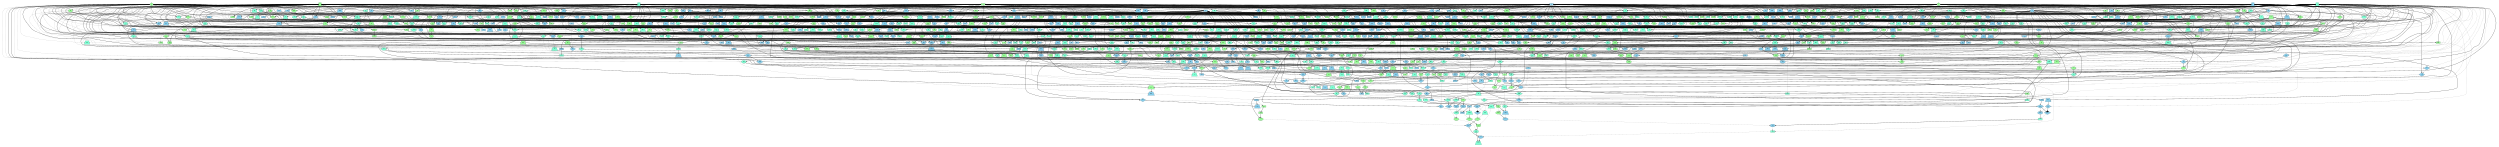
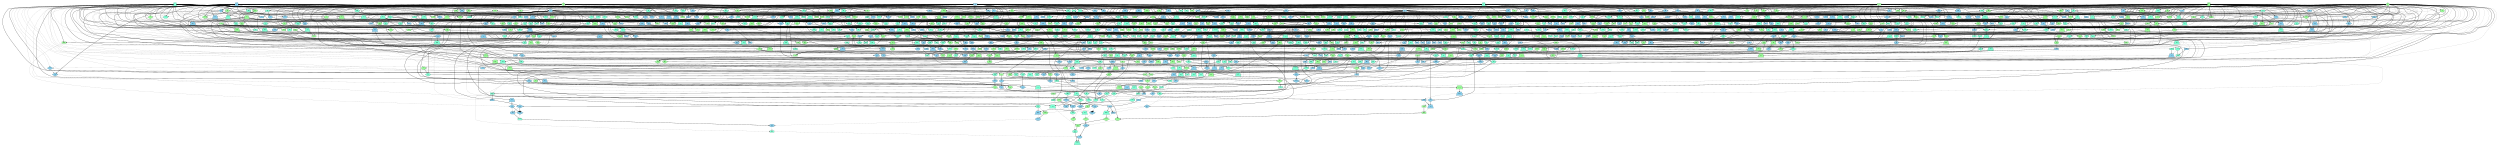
node "258": added
